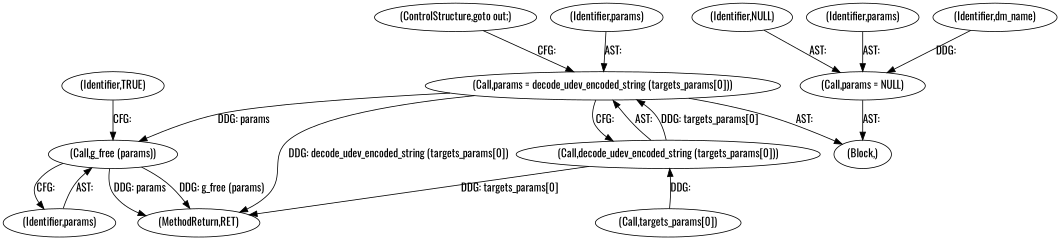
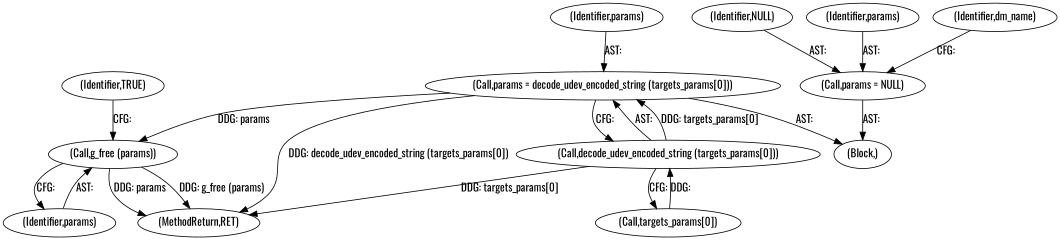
node "(ControlStructure,goto out;)": removed
edge "(Identifier,dm_name)" -> "(Call,params = NULL)": label "DDG: " -> "CFG: "
edge "(Call,decode_udev_encoded_string (targets_params[0]))" -> "(Call,targets_params[0])": added, label "CFG:"
